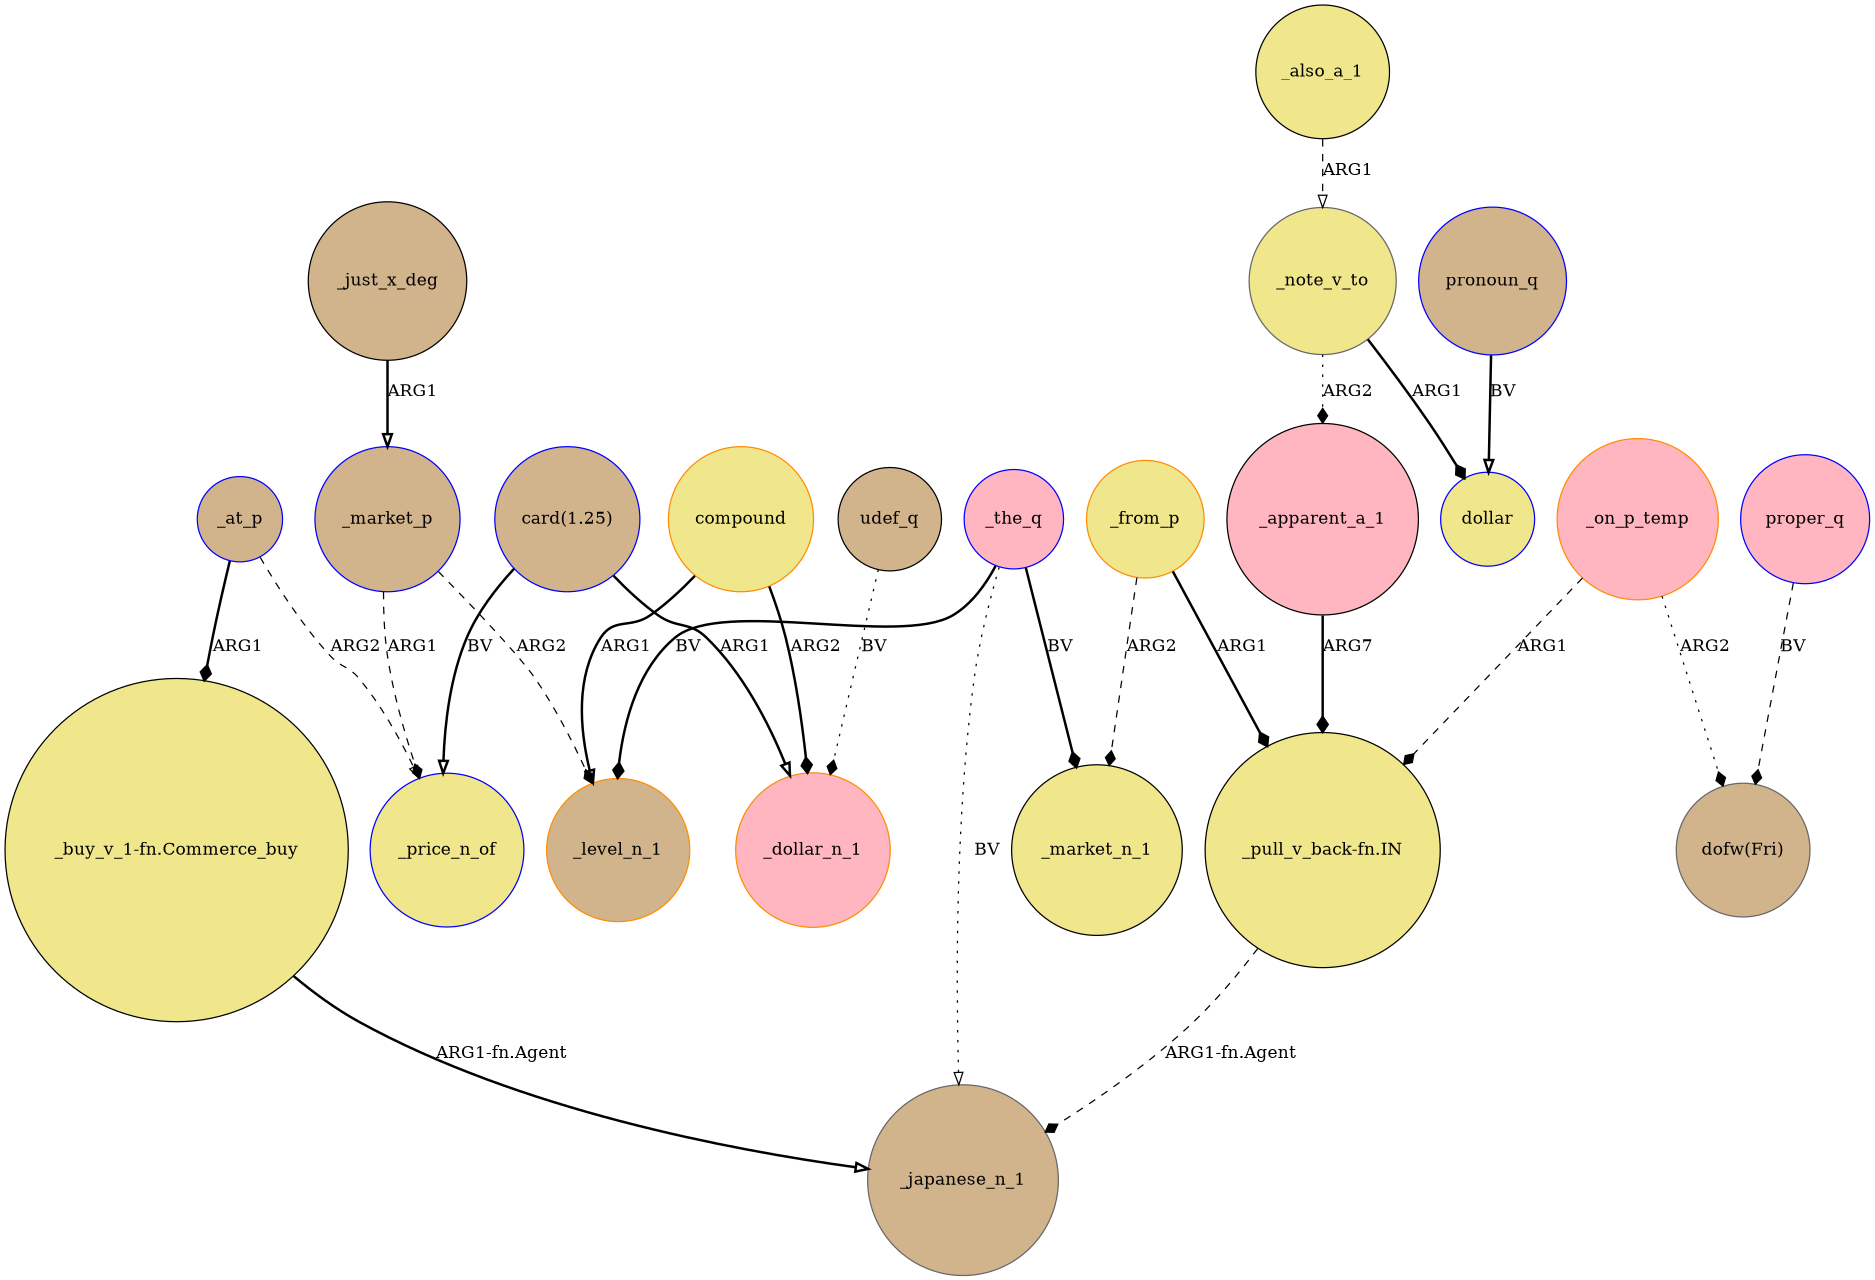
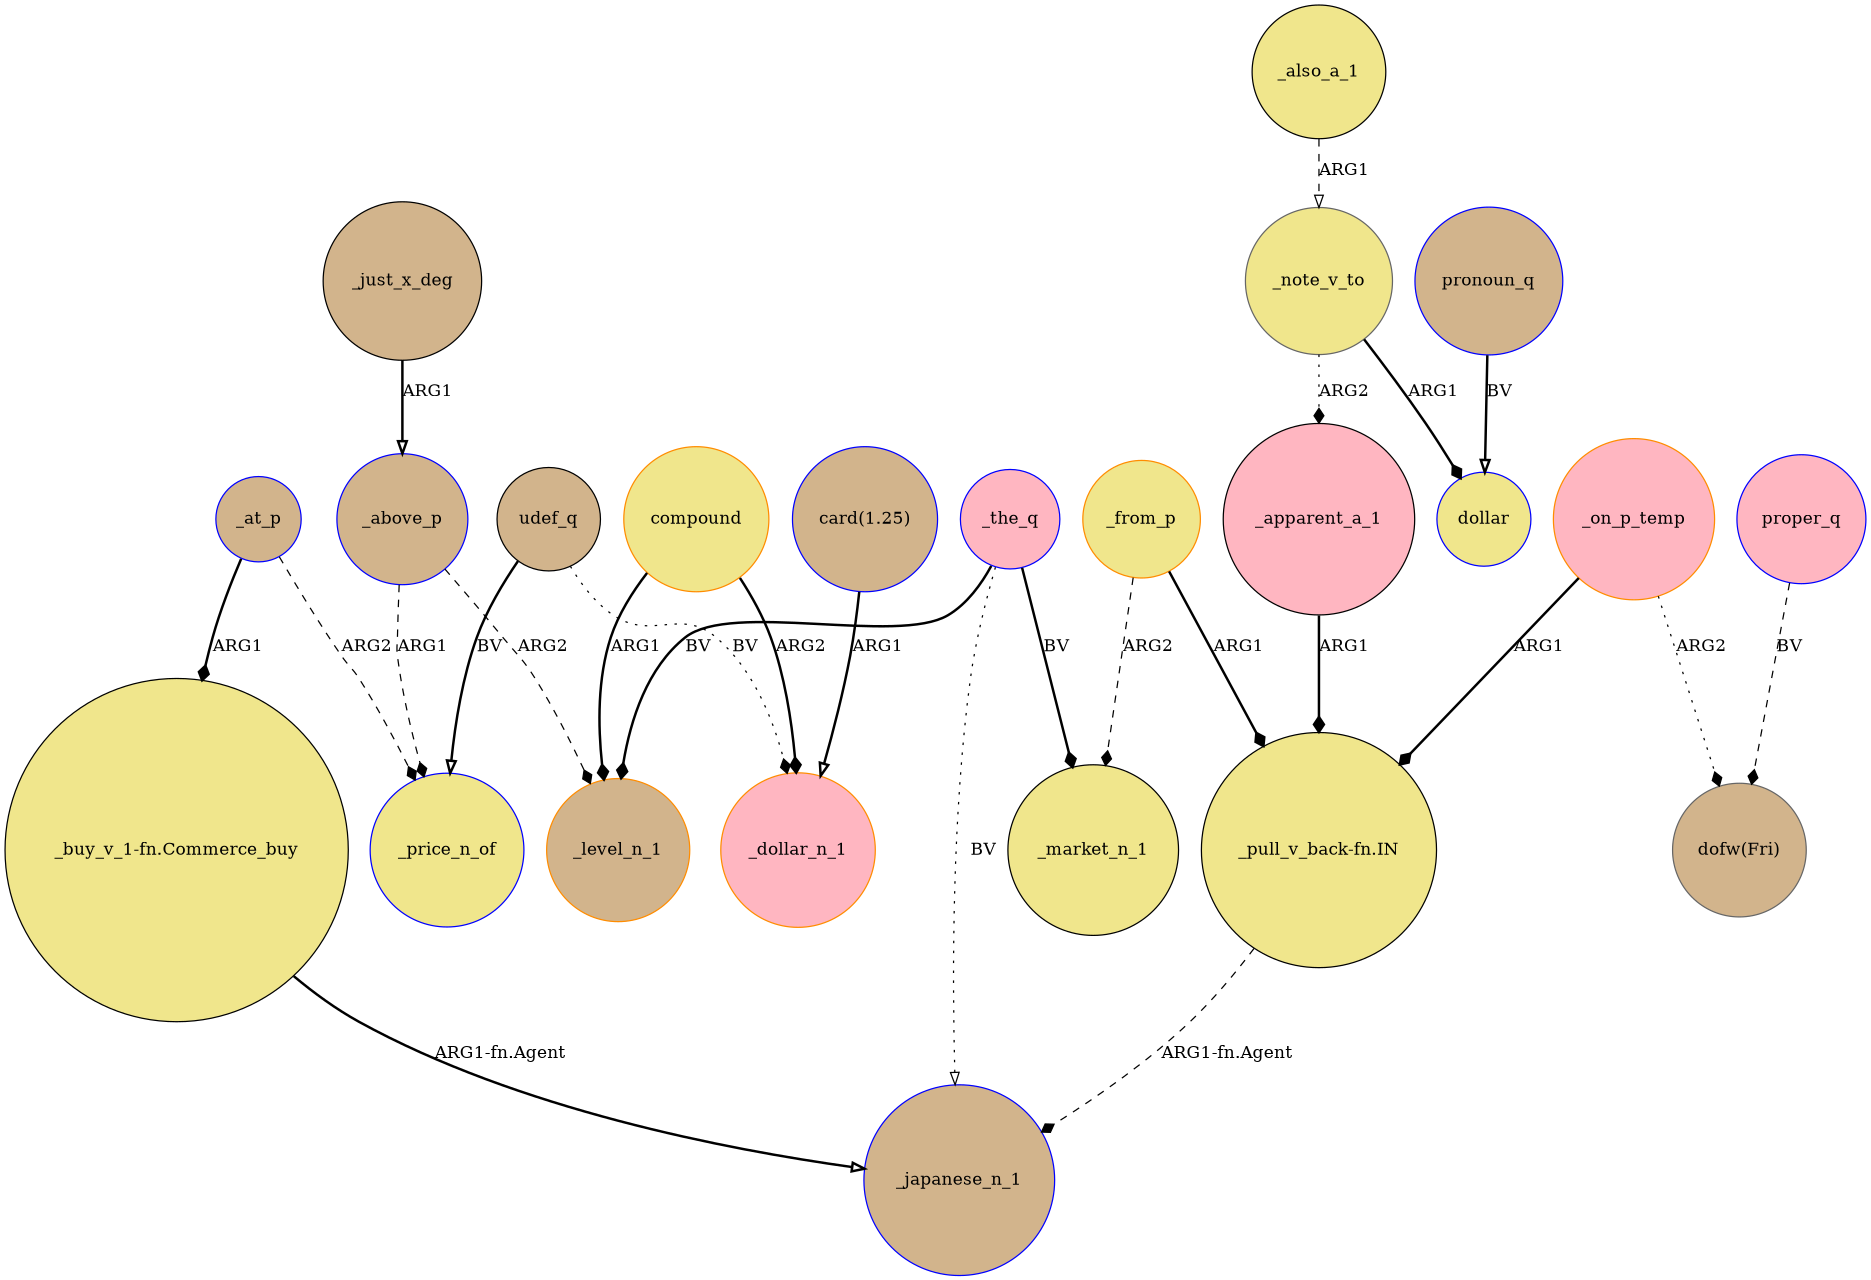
node "_market_p": label "_market_p" -> "_above_p"
edge "compound" -> "_level_n_1": arrowhead onormal -> diamond
edge "_apparent_a_1" -> "_pull_v_back-fn.IN": label "ARG7" -> "ARG1"
edge "card(1.25)" -> "_price_n_of": now "udef_q" -> "_price_n_of"
edge "_at_p" -> "_price_n_of": arrowhead onormal -> diamond
edge "_on_p_temp" -> "_pull_v_back-fn.IN": style dashed -> bold
node "_japanese_n_1": color gray40 -> blue
